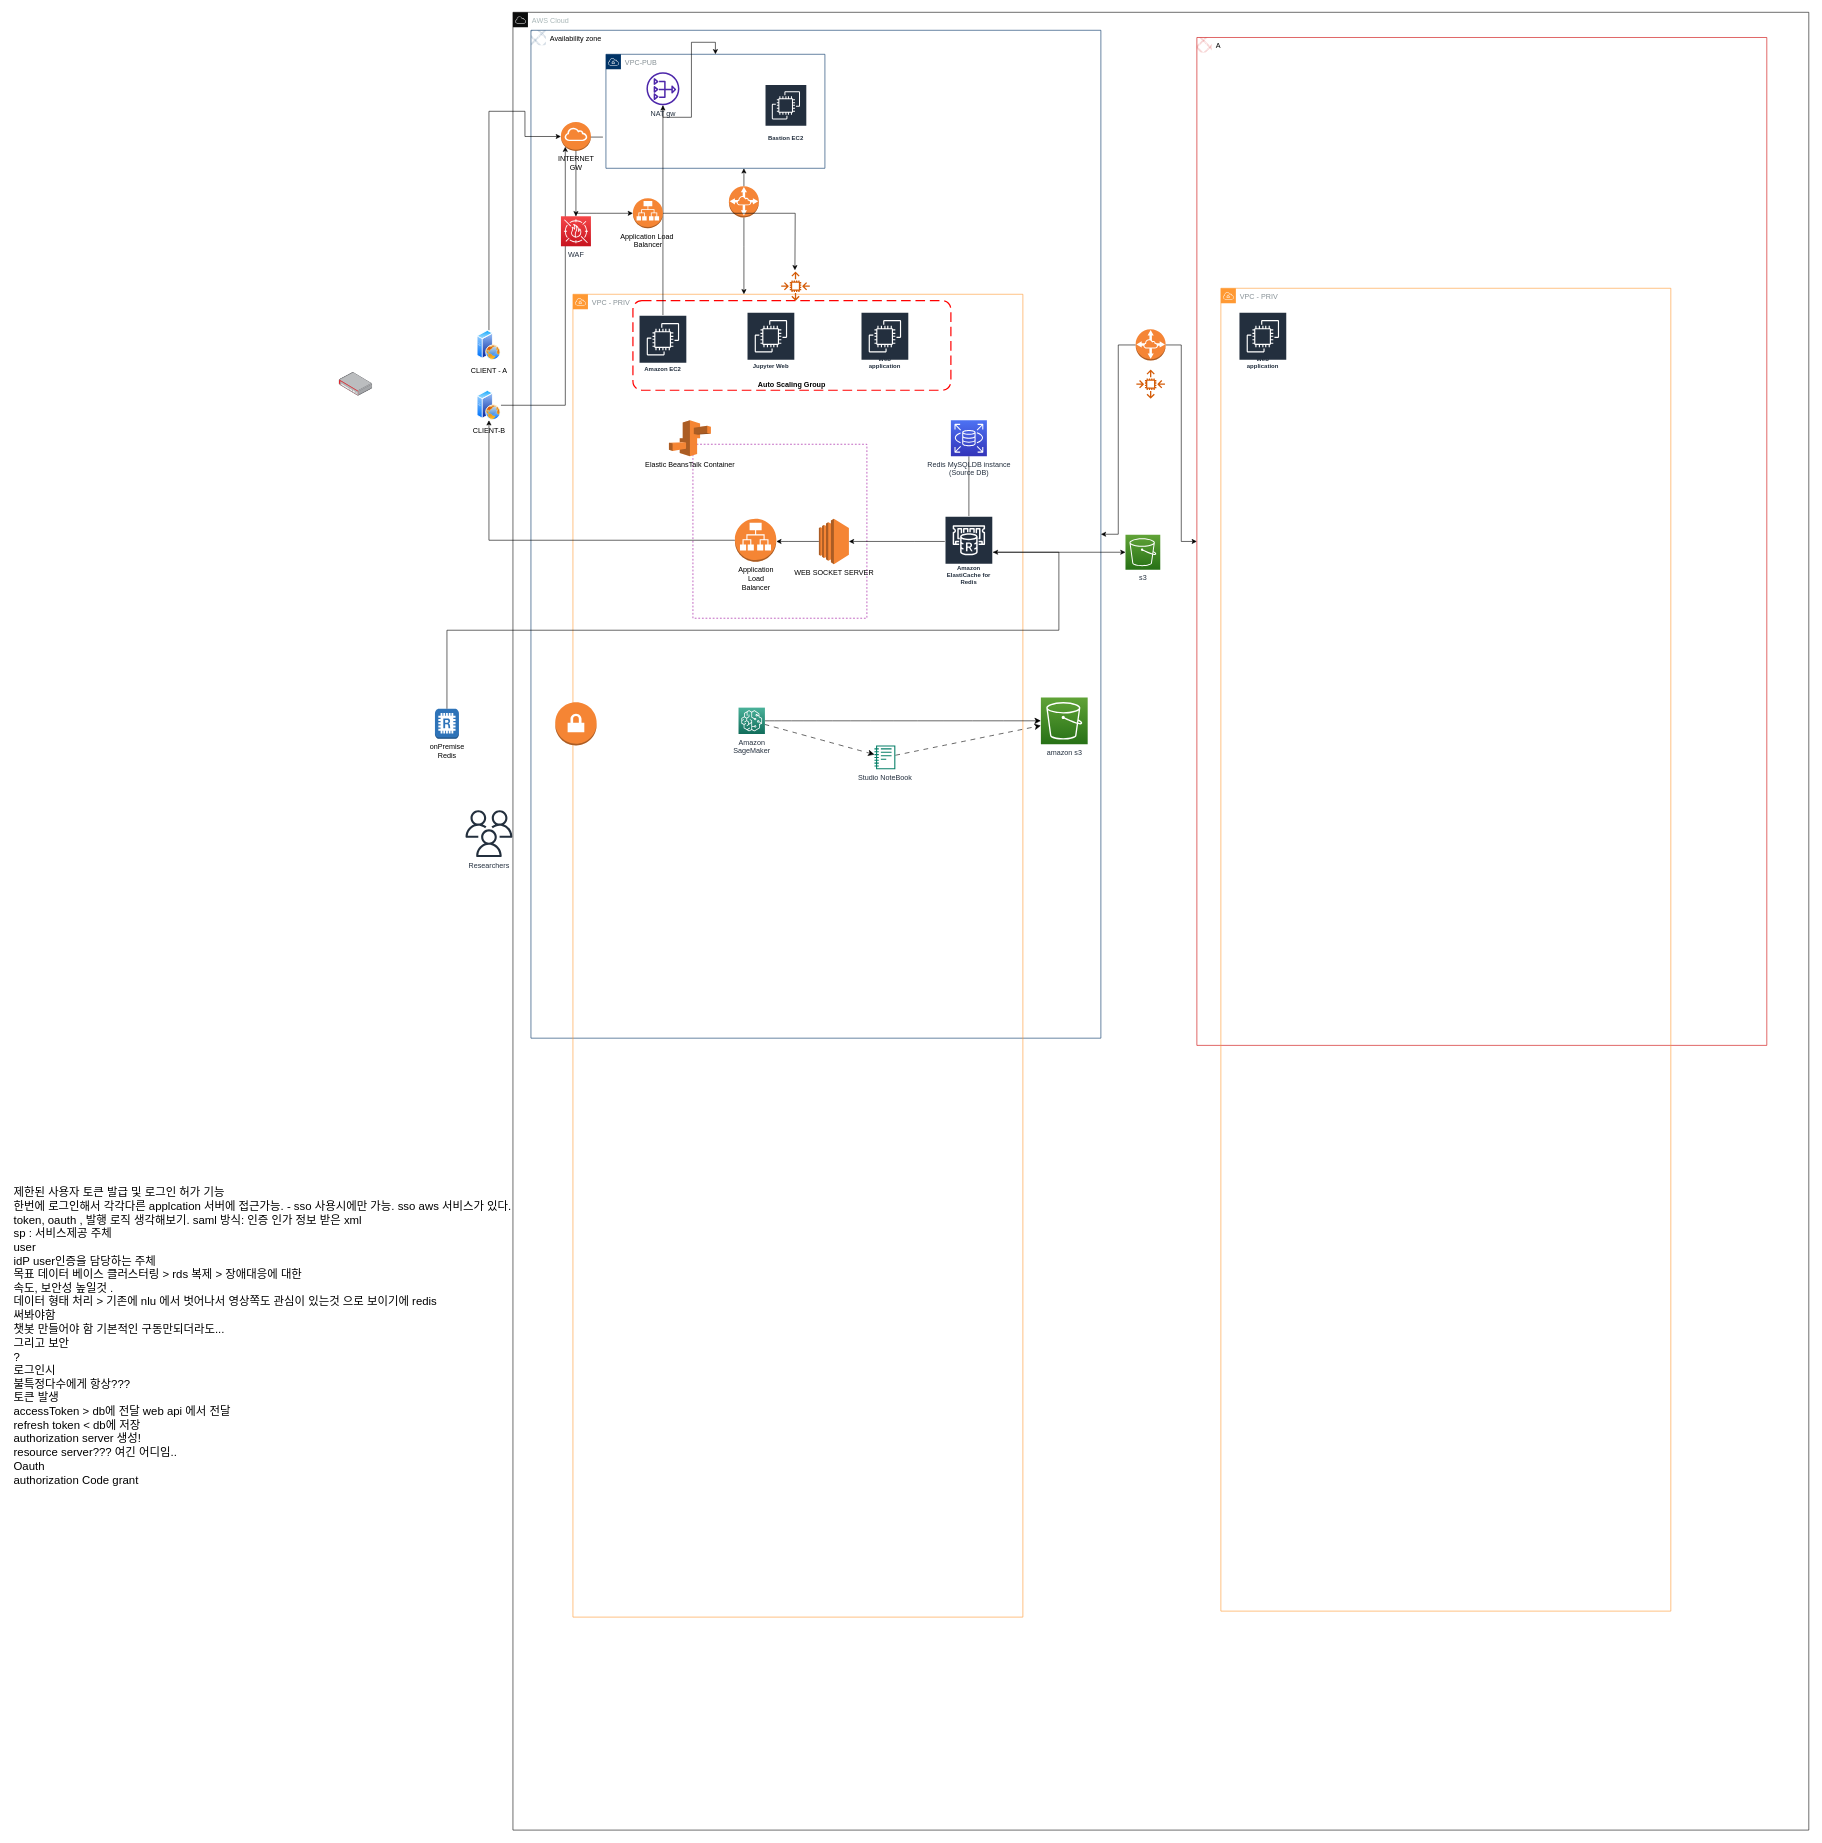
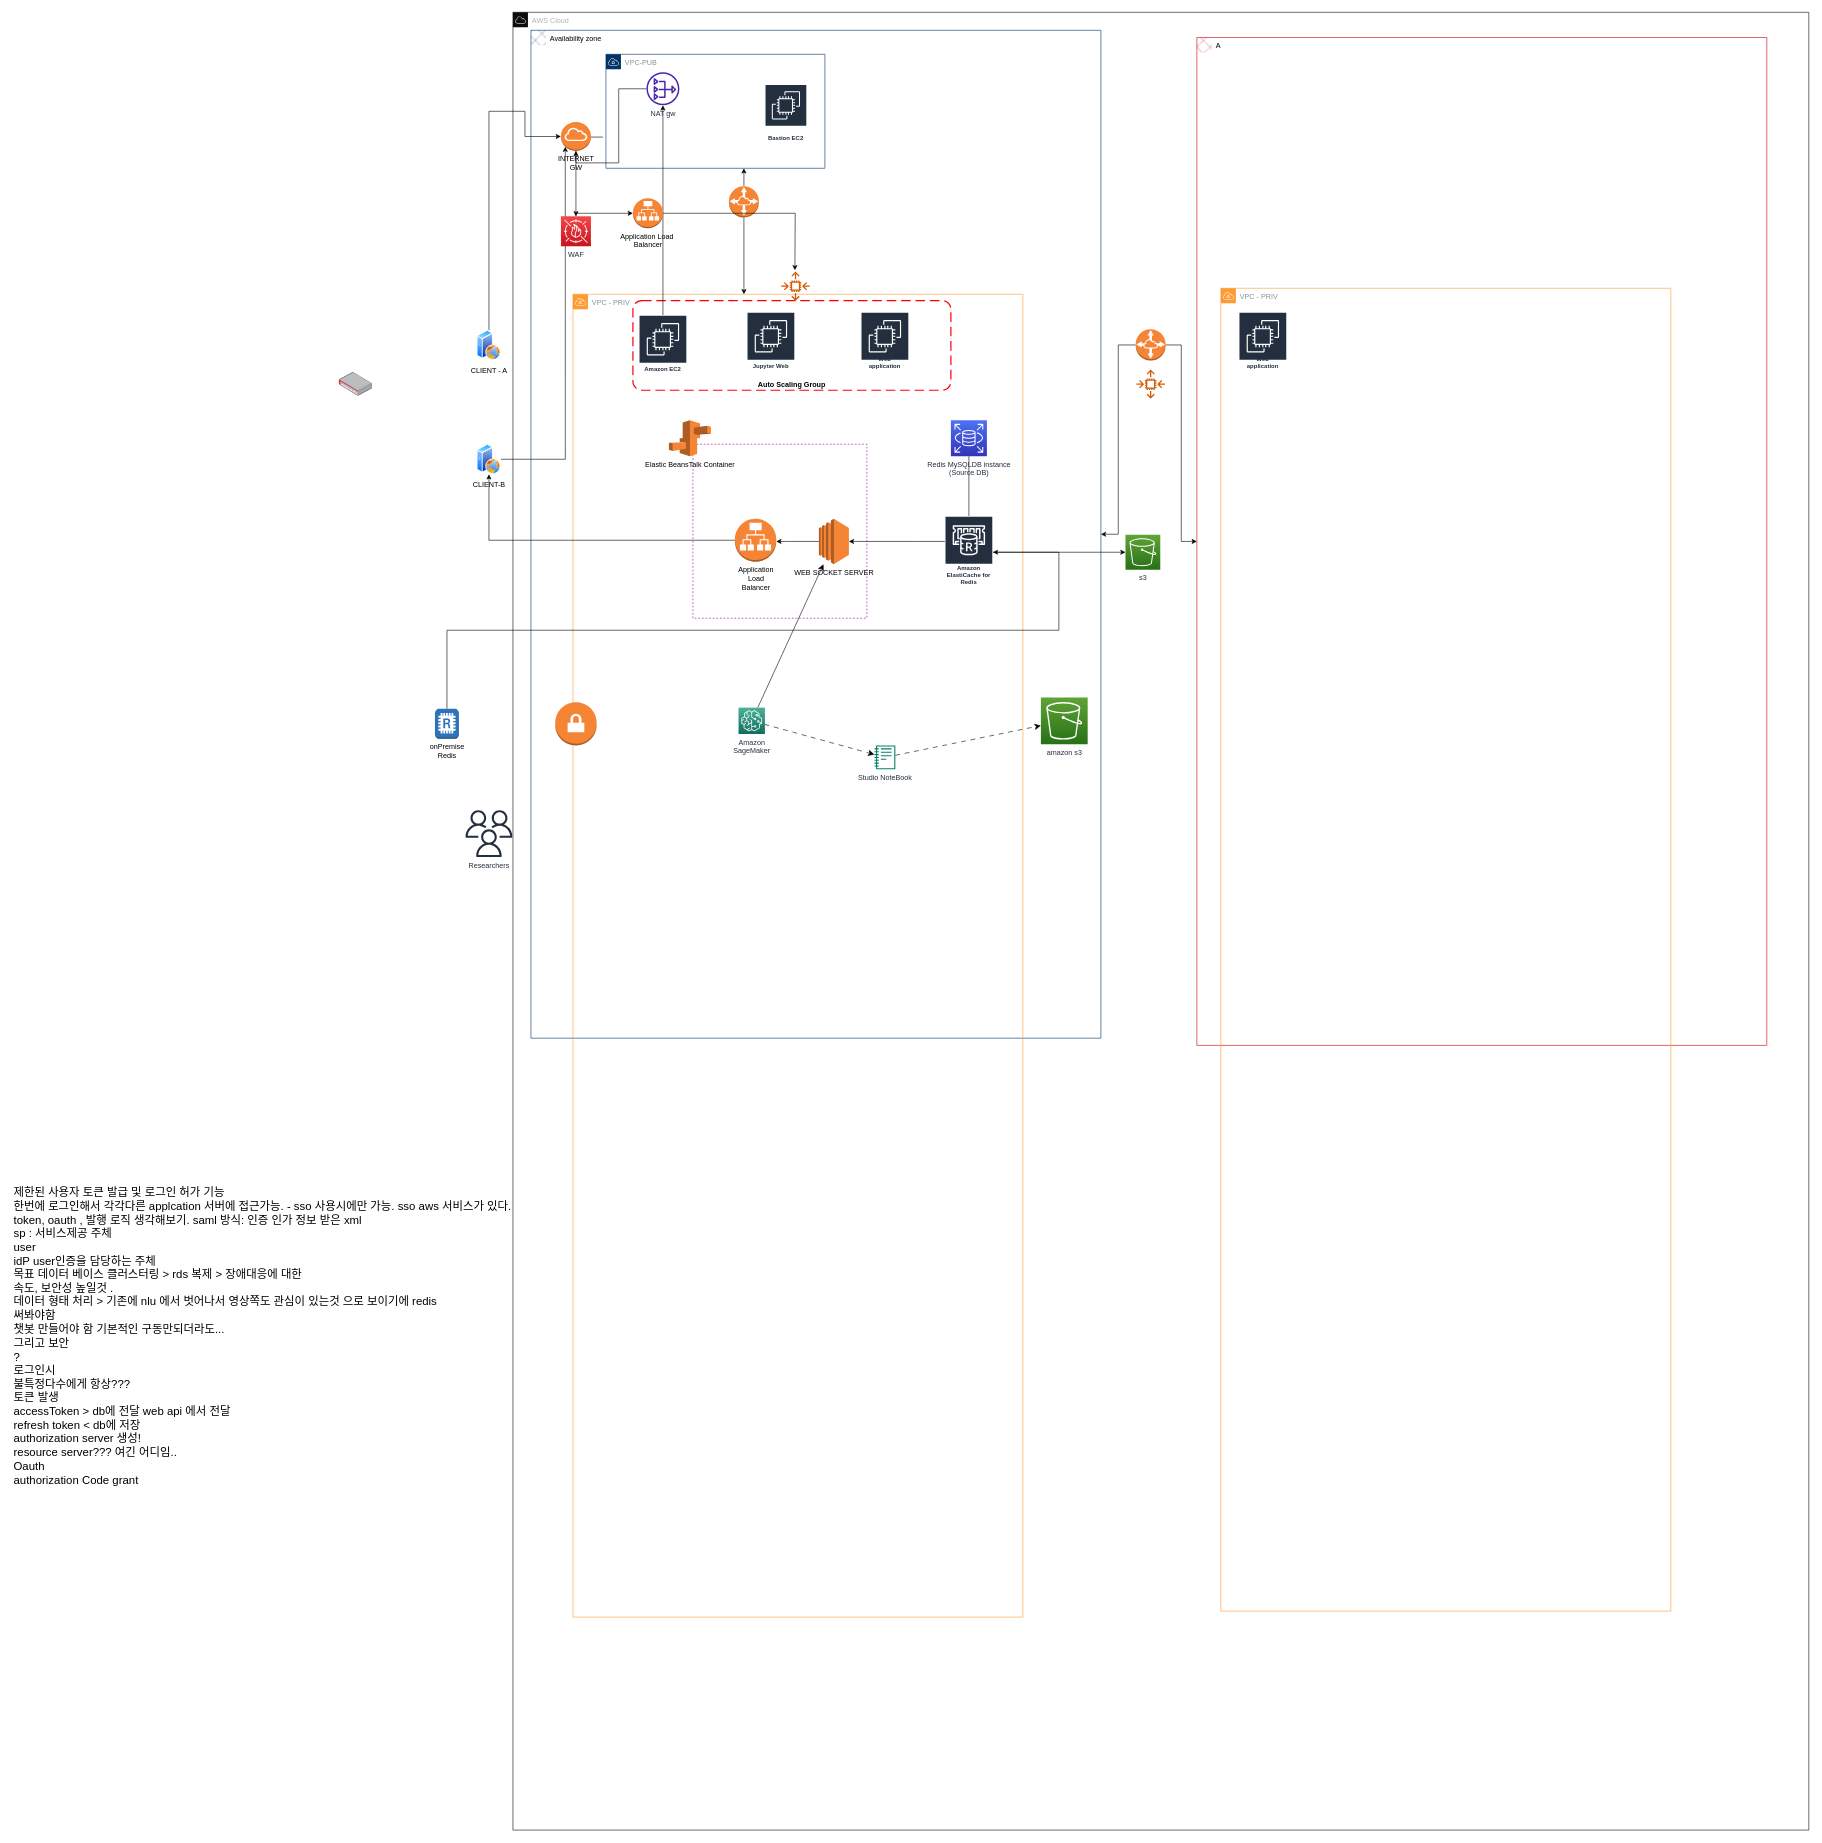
edge "NAT gw" -> "VPC-PUB": now "NAT gw" -> "INTERNET GW"
node "CLIENT-B": moved (489, 405) -> (489, 459)
edge "Amazon SageMaker" -> "amazon s3": now "Amazon SageMaker" -> "WEB SOCKET SERVER"
